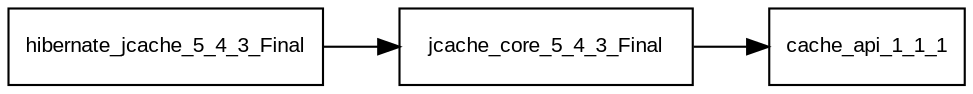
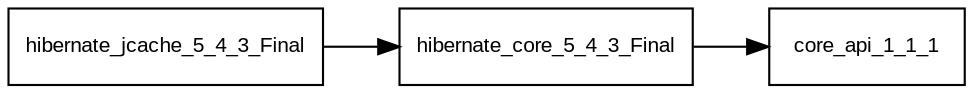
node "jcache_core_5_4_3_Final": label "jcache_core_5_4_3_Final" -> "hibernate_core_5_4_3_Final"
node "cache_api_1_1_1": label "cache_api_1_1_1" -> "core_api_1_1_1"
